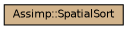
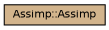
node "Assimp::SpatialSort": label "Assimp::SpatialSort" -> "Assimp::Assimp"
